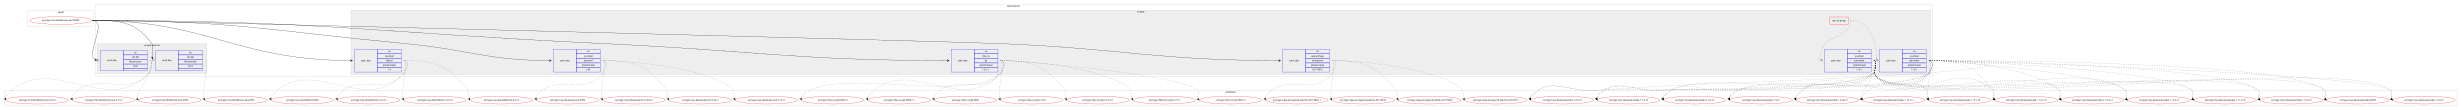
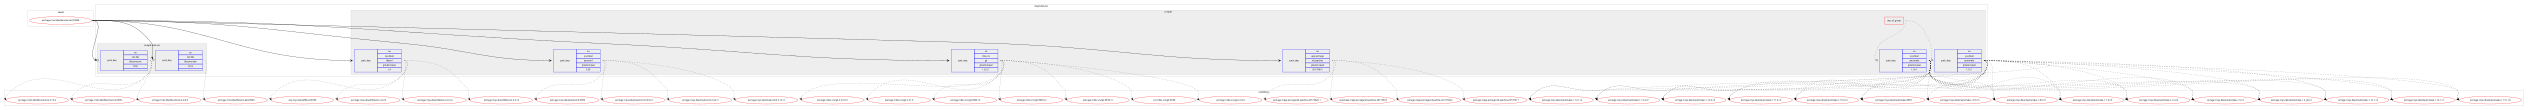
node "portage://sys-devel/libtool-9999": label "portage://sys-devel/libtool-9999" -> "any://sys-devel/libtool-9999"
node "portage://dev-vcs/git-9999": label "portage://dev-vcs/git-9999" -> "vcs://dev-vcs/git-9999"
node "portage://libtool-vcs/git-2.21.0": label "portage://libtool-vcs/git-2.21.0" -> "portage://dev-vcs/git-2.21.0"
node "portage://app-portage/elt-patches-20170815": label "portage://app-portage/elt-patches-20170815" -> "automake://app-portage/elt-patches-20170815"
node "portage://sys-devel/automake-1.16.1-r2": added
